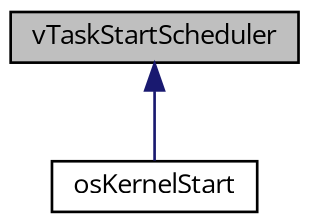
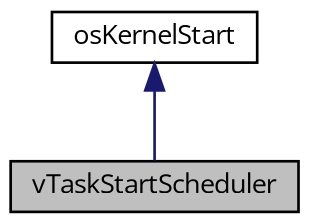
edge "osKernelStart" -> "vTaskStartScheduler": reversed
